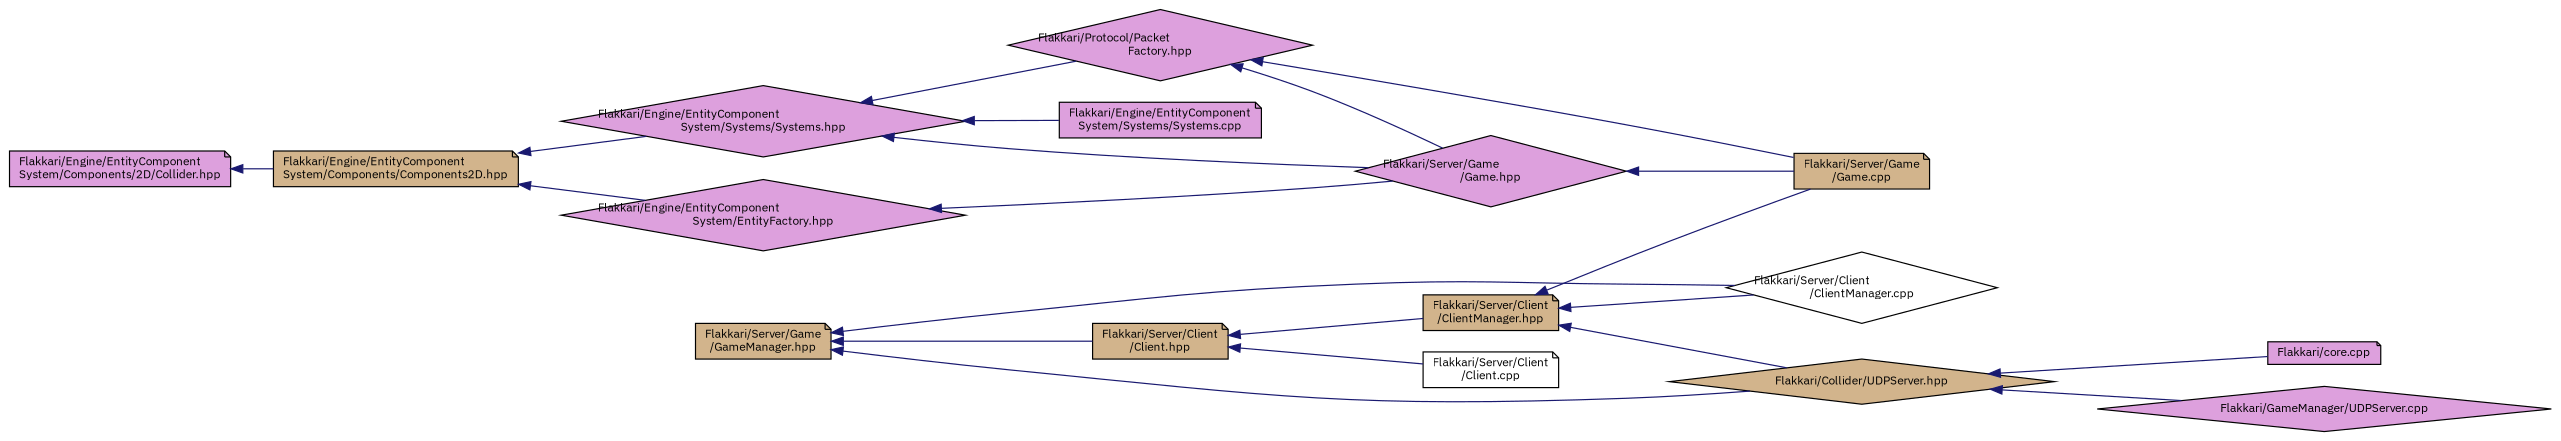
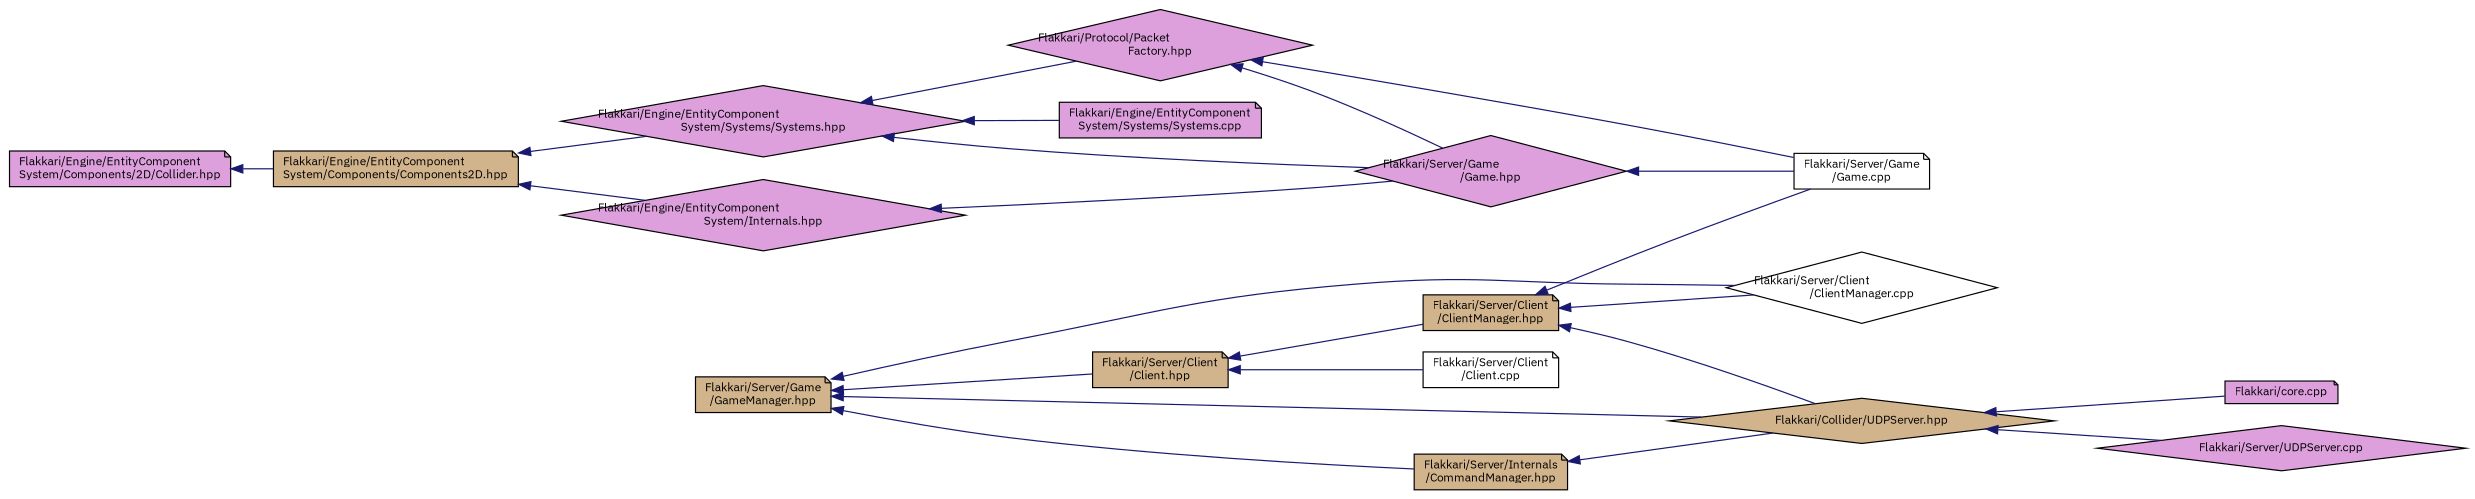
node "Flakkari/Server/Game /Game.cpp": fillcolor tan -> white
node "Flakkari/Engine/EntityComponent System/EntityFactory.hpp": label "Flakkari/Engine/EntityComponent System/EntityFactory.hpp" -> "Flakkari/Engine/EntityComponent System/Internals.hpp"
node "Flakkari/GameManager/UDPServer.cpp": label "Flakkari/GameManager/UDPServer.cpp" -> "Flakkari/Server/UDPServer.cpp"
node "Flakkari/Server/Internals /CommandManager.hpp": added
